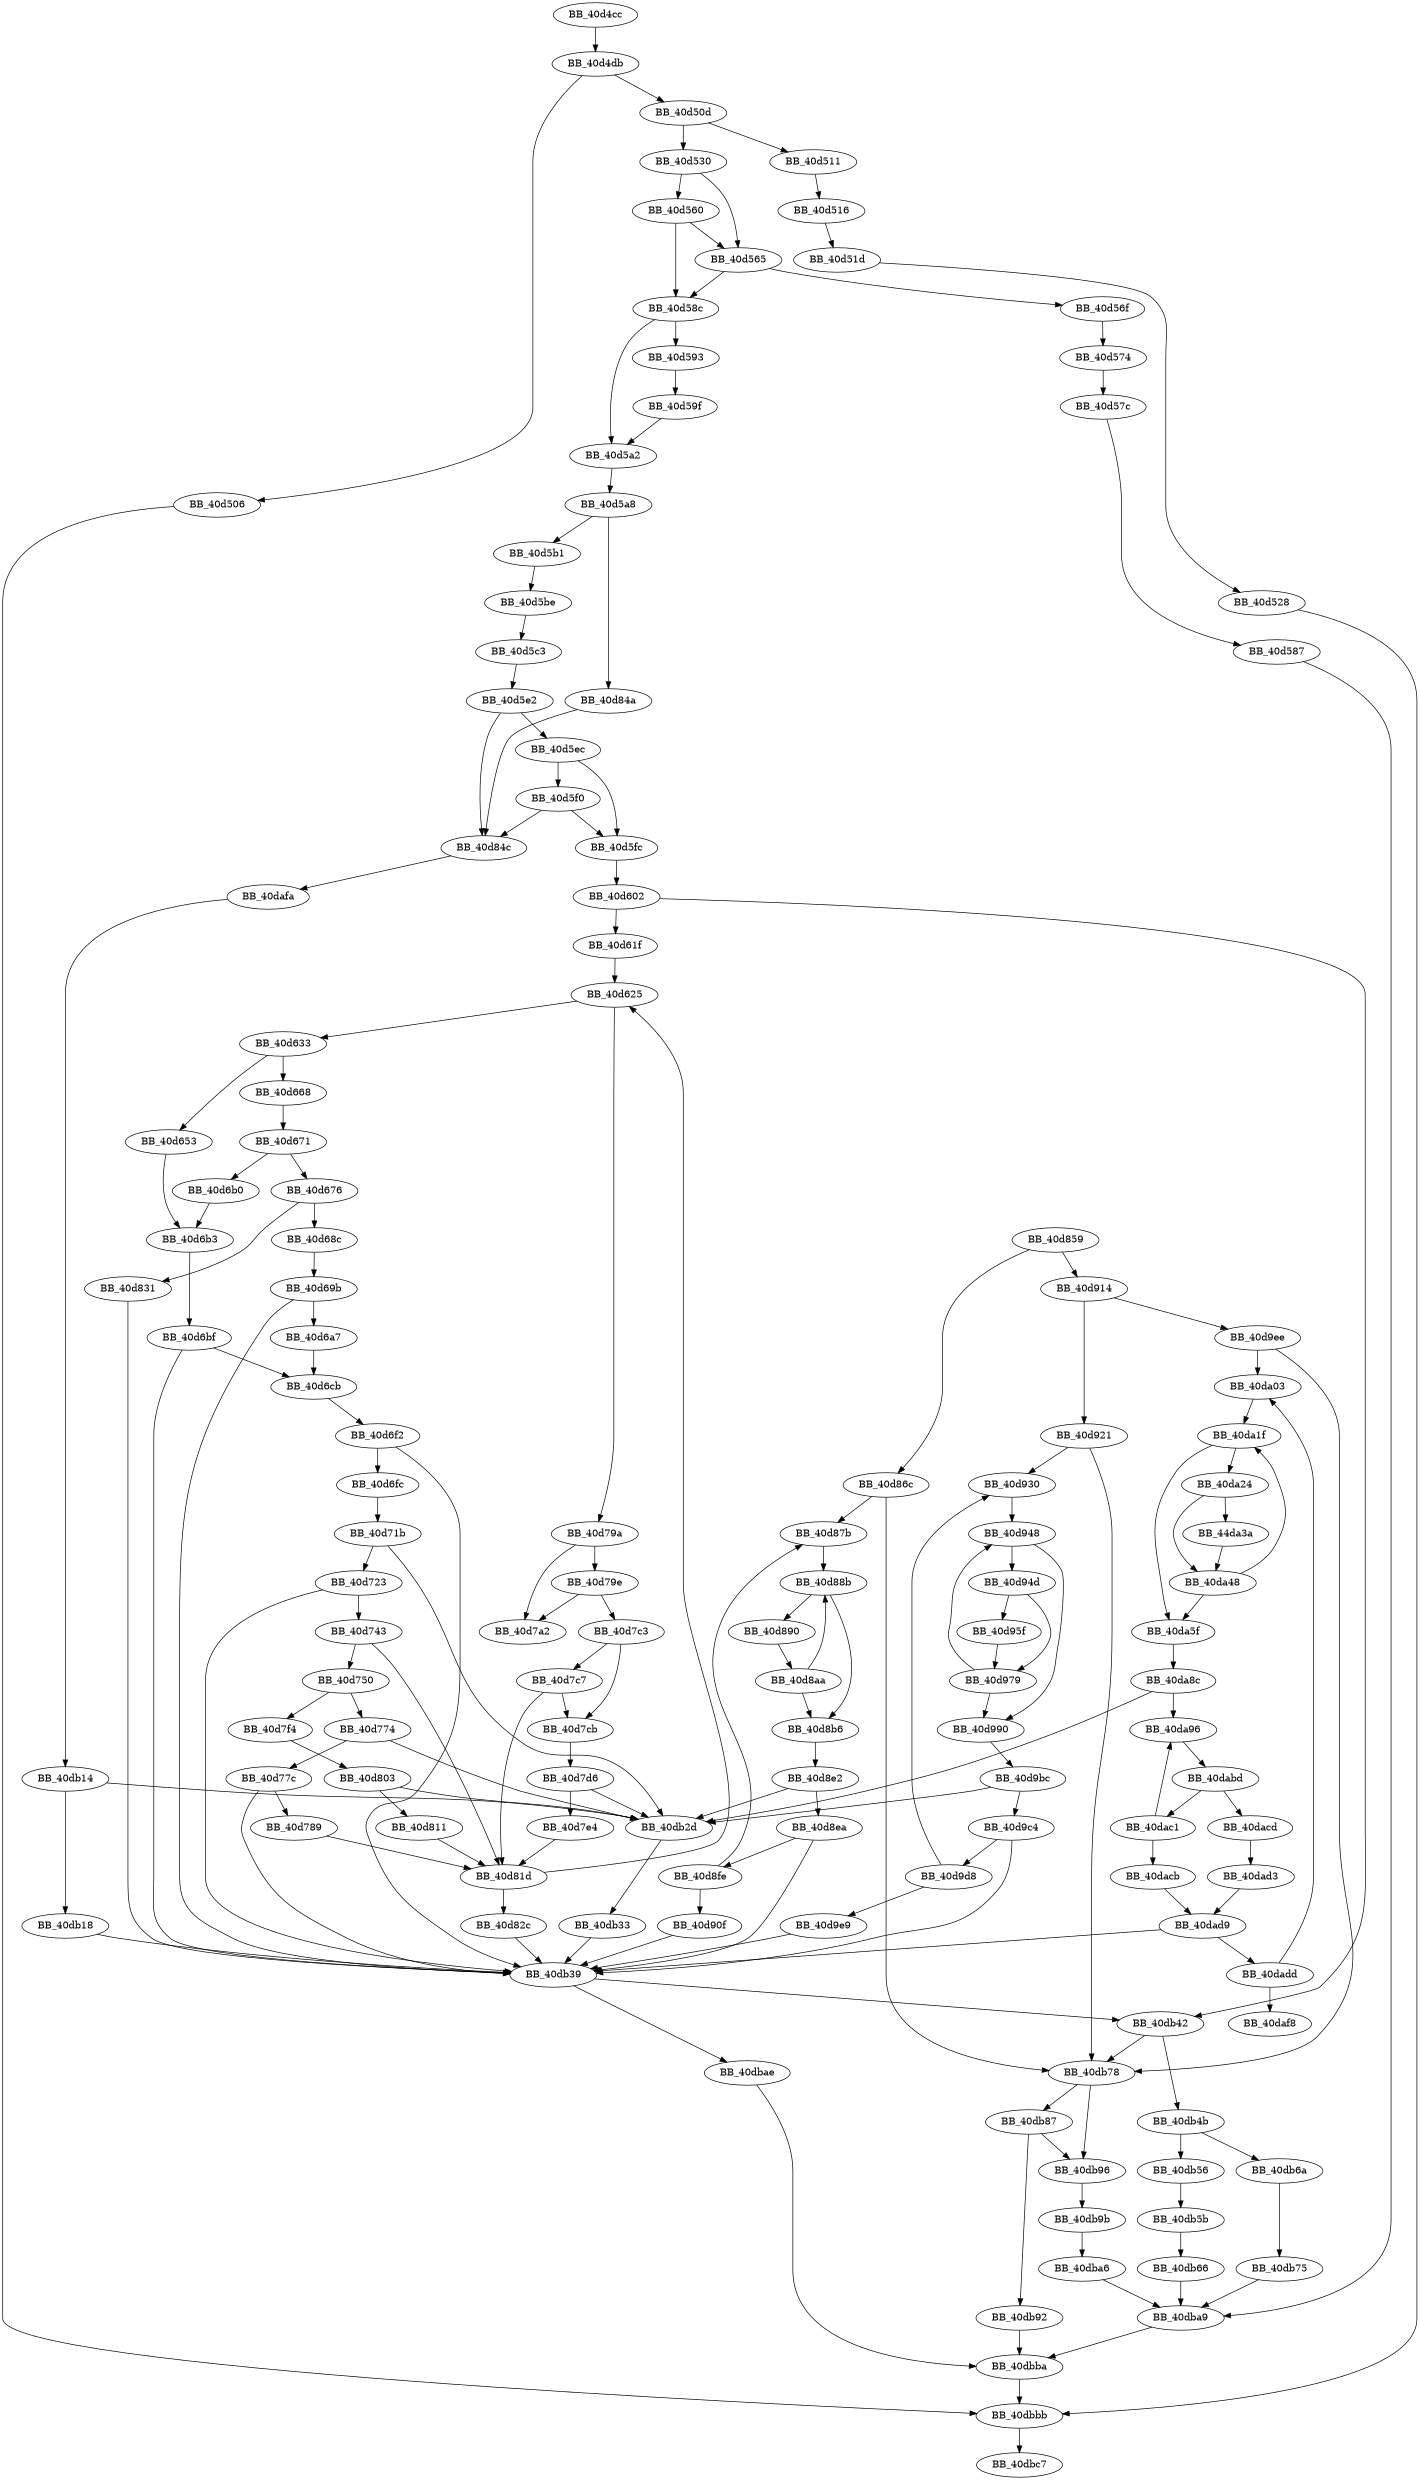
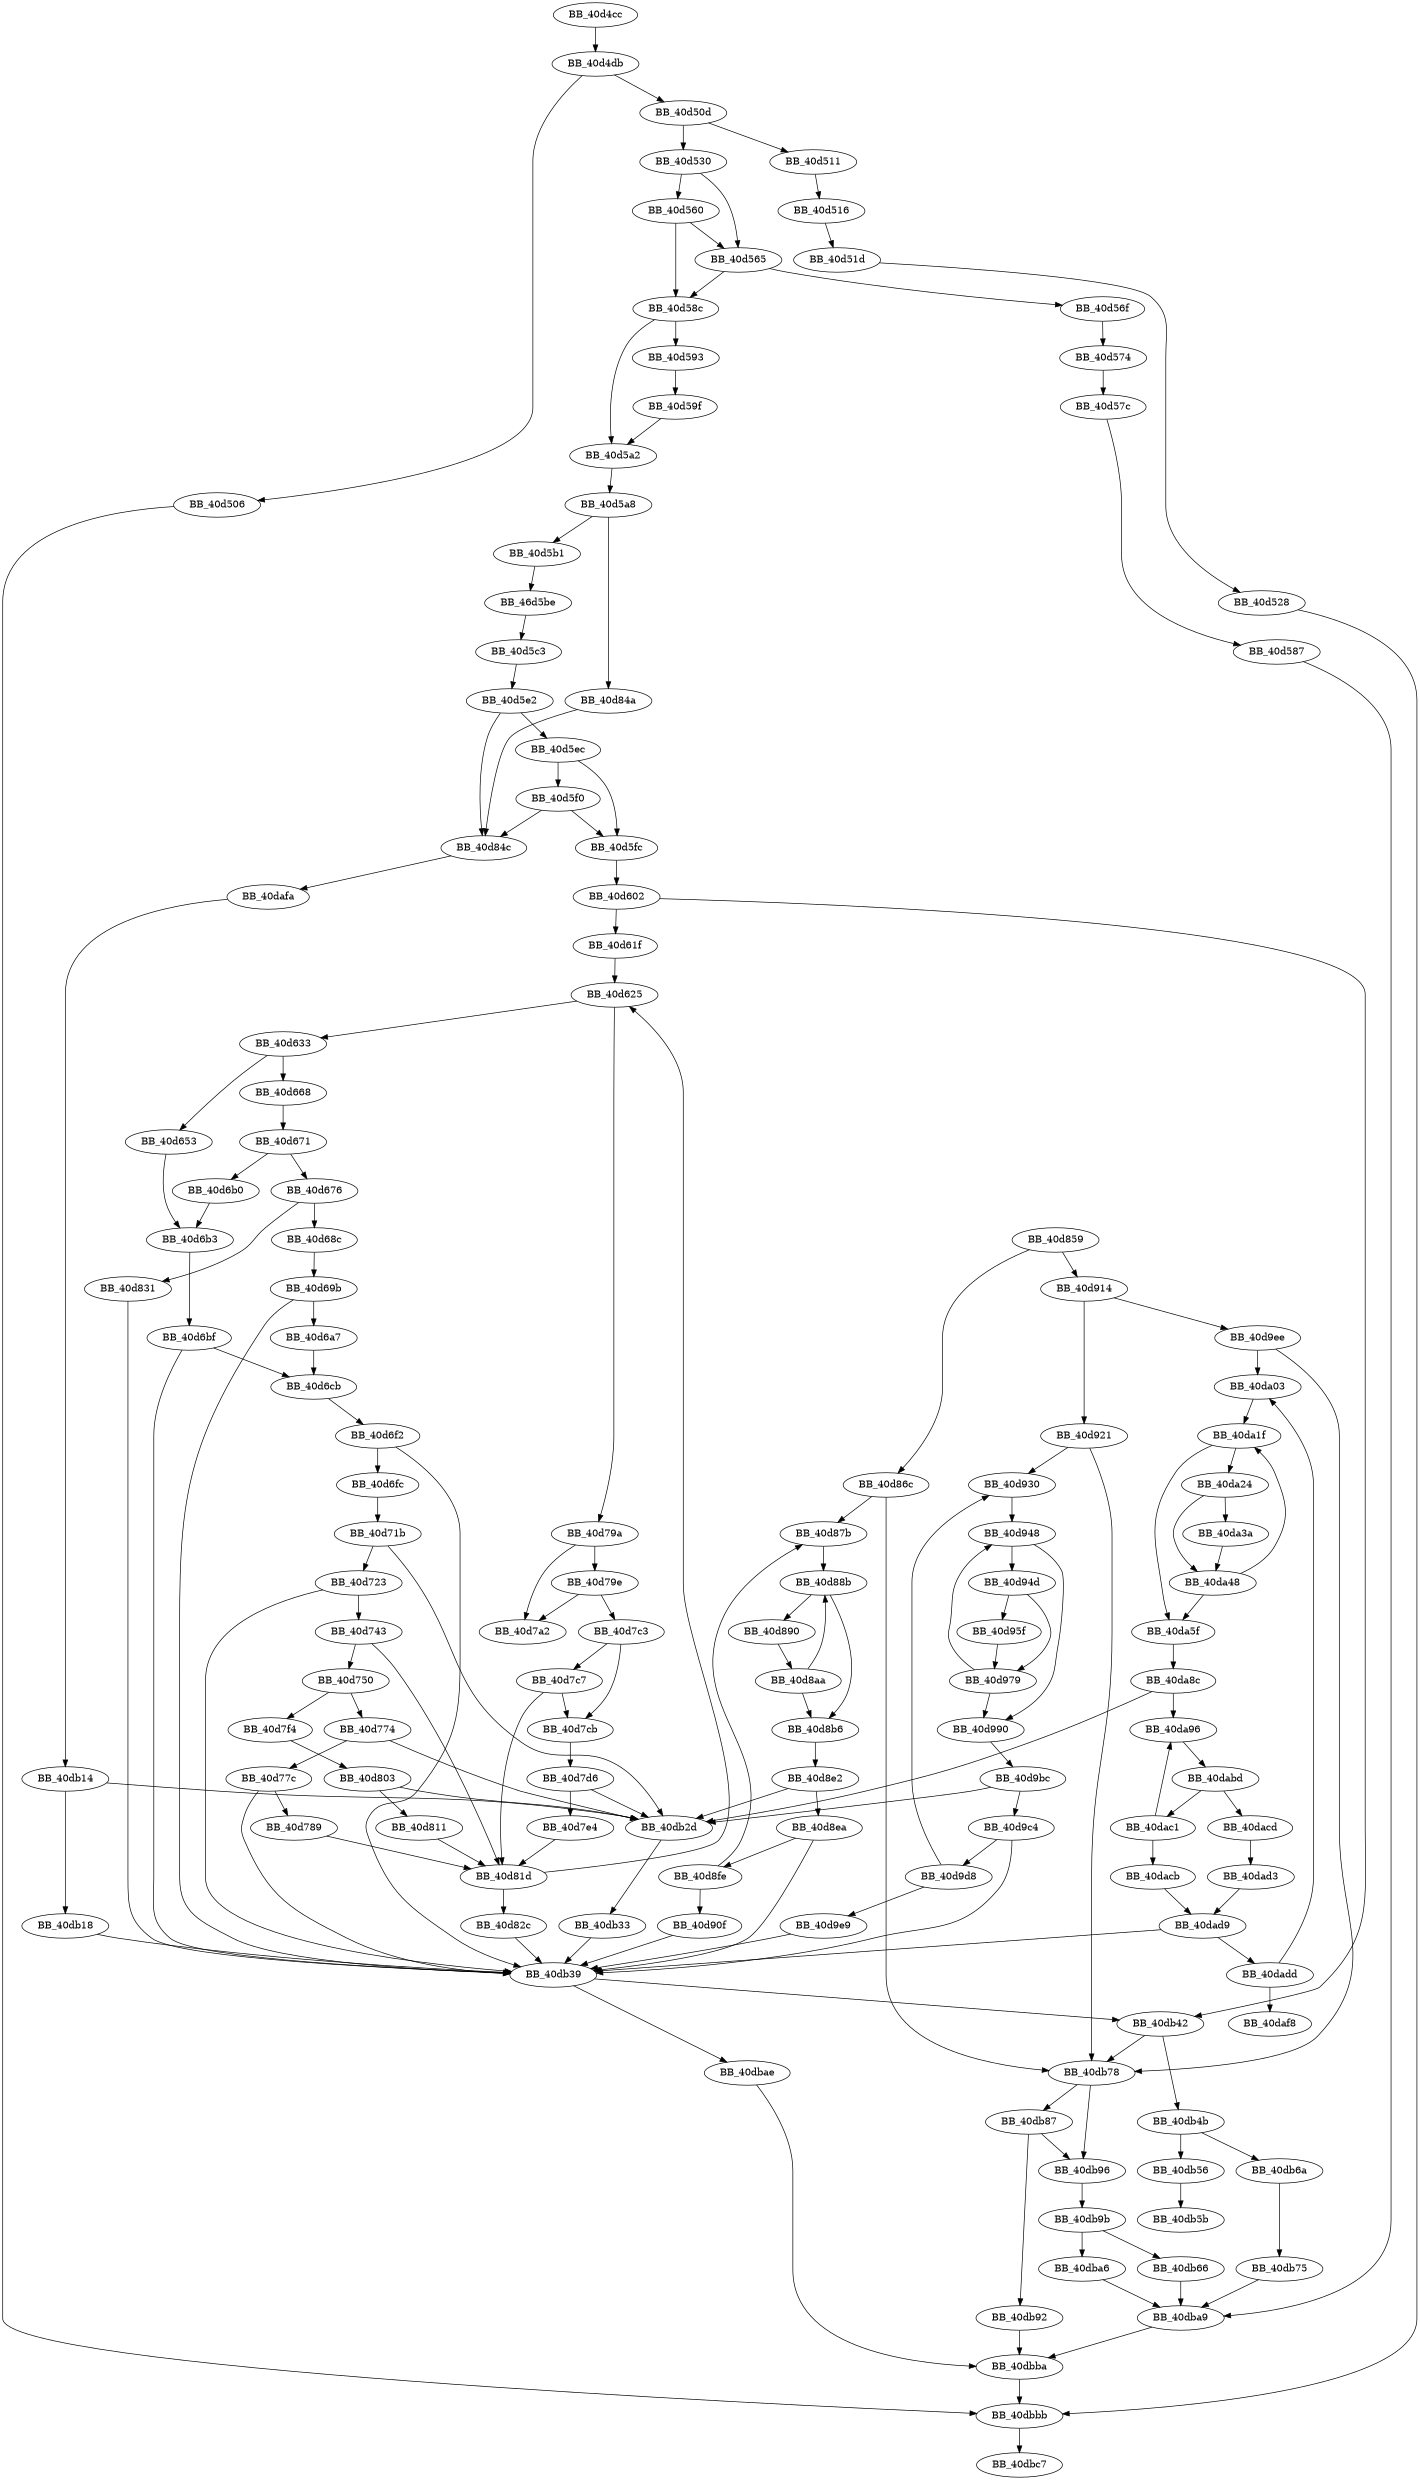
node "BB_40d5be": label "BB_40d5be" -> "BB_46d5be"
node "BB_44da3a": label "BB_44da3a" -> "BB_40da3a"
edge "BB_40db5b" -> "BB_40db66": now "BB_40db9b" -> "BB_40db66"
